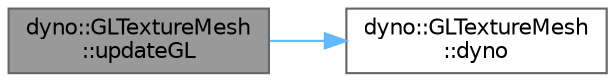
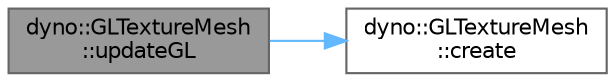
node "dyno::GLTextureMesh ::dyno": label "dyno::GLTextureMesh ::dyno" -> "dyno::GLTextureMesh ::create"
